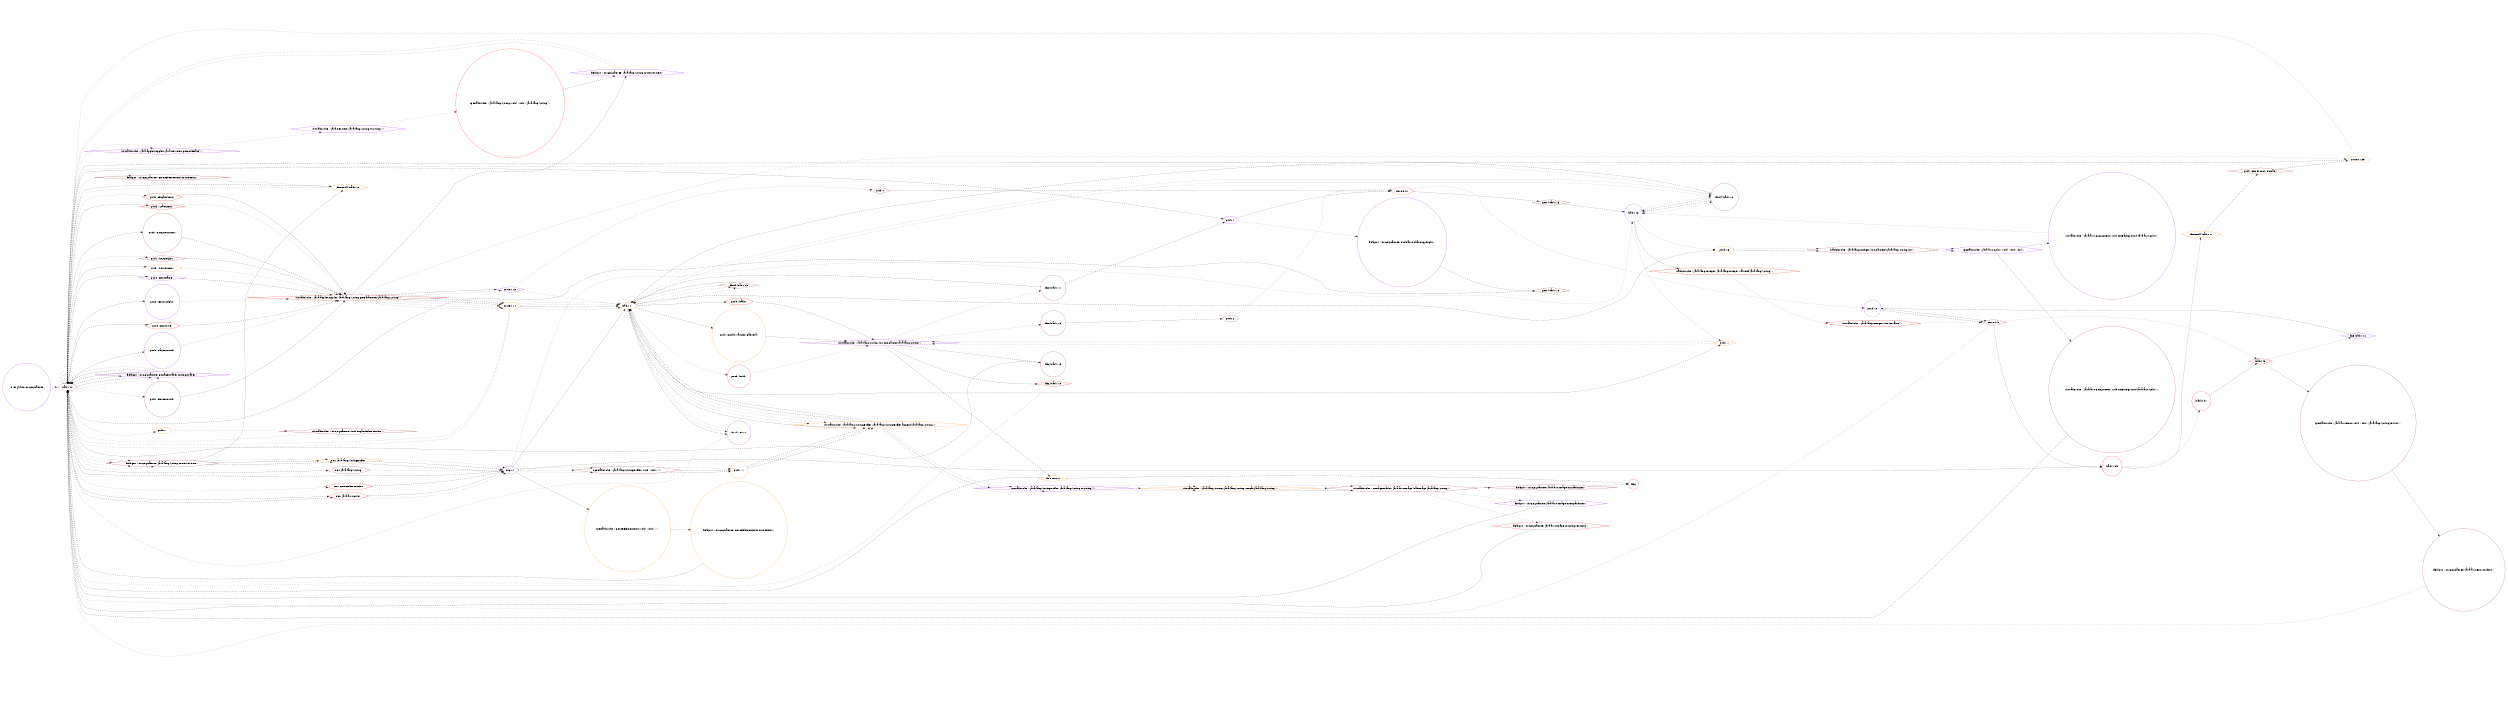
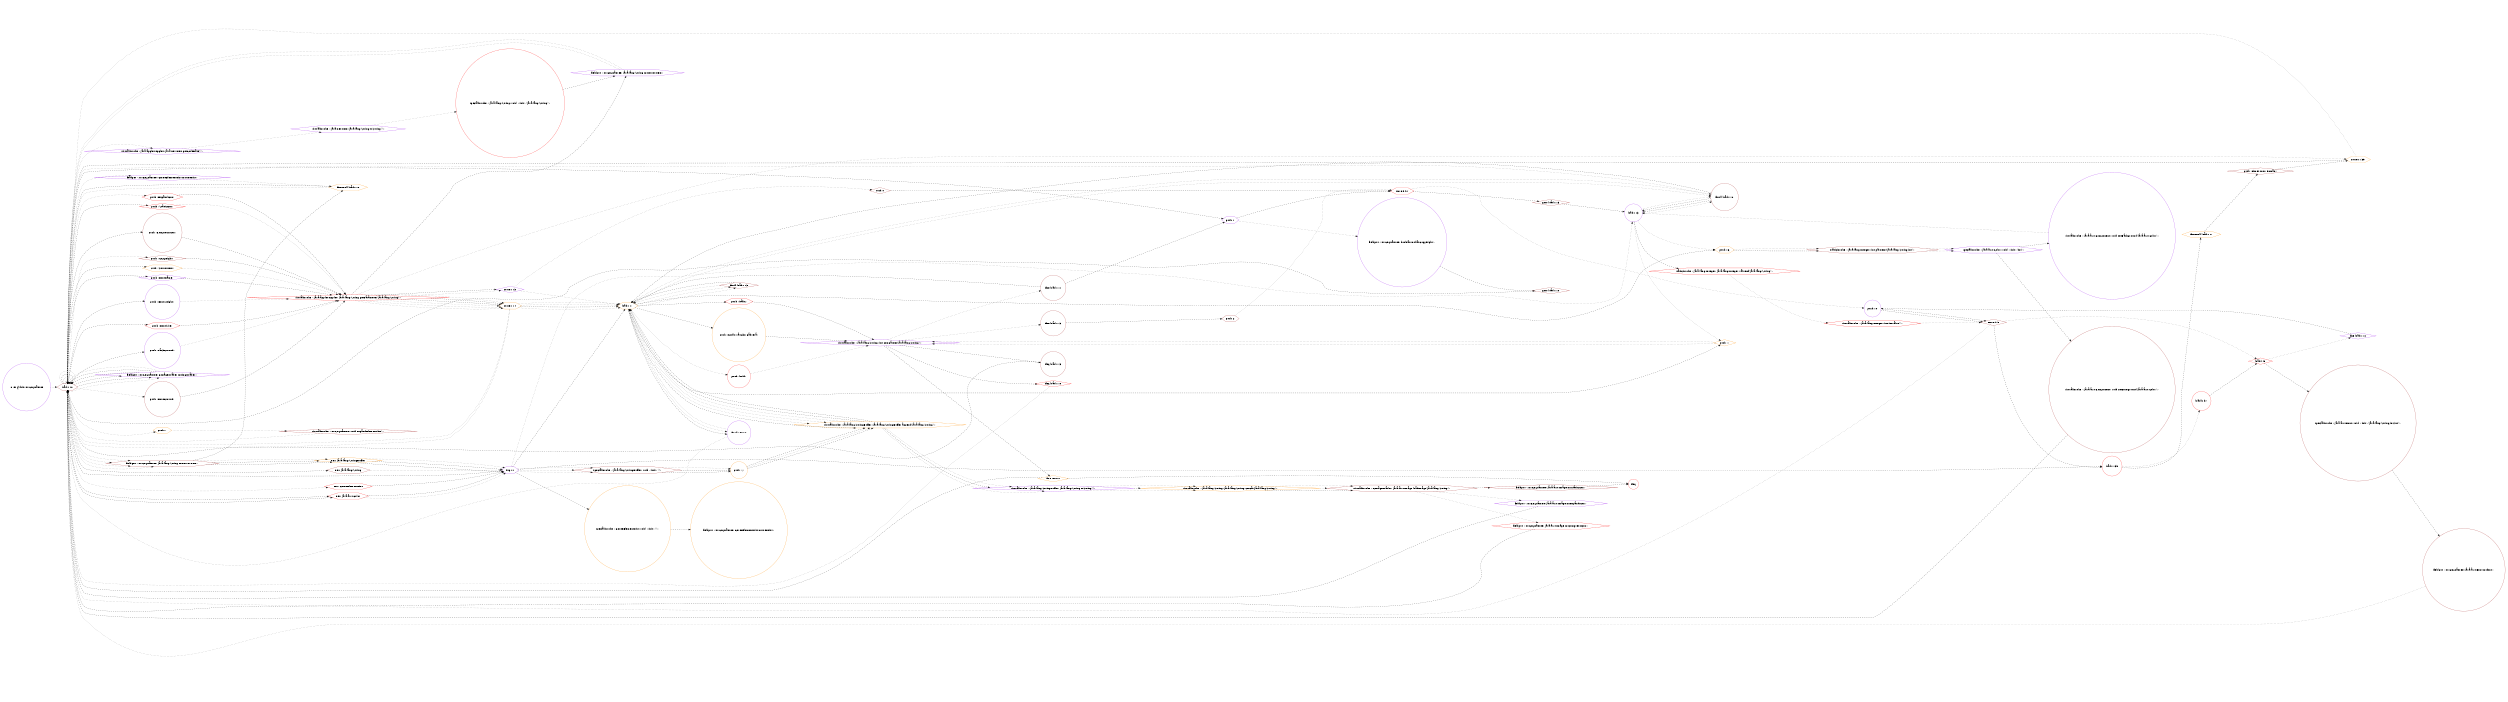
node "fieldget <AVCDynaTree: CTreeElementList m_treeList>": color brown -> purple
edge "fieldput <AVCDynaTree: CTreeElementList m_treeList>" -> "load.r r0": removed
